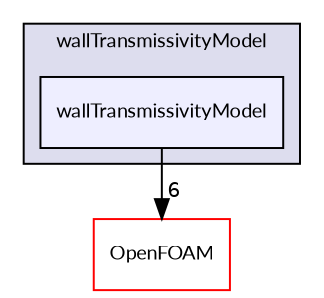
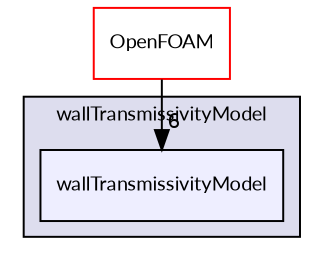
edge "wallTransmissivityModel" -> "OpenFOAM": reversed
